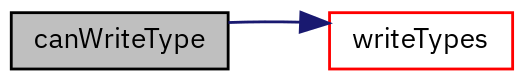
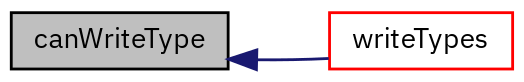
edge "canWriteType" -> "writeTypes": reversed
